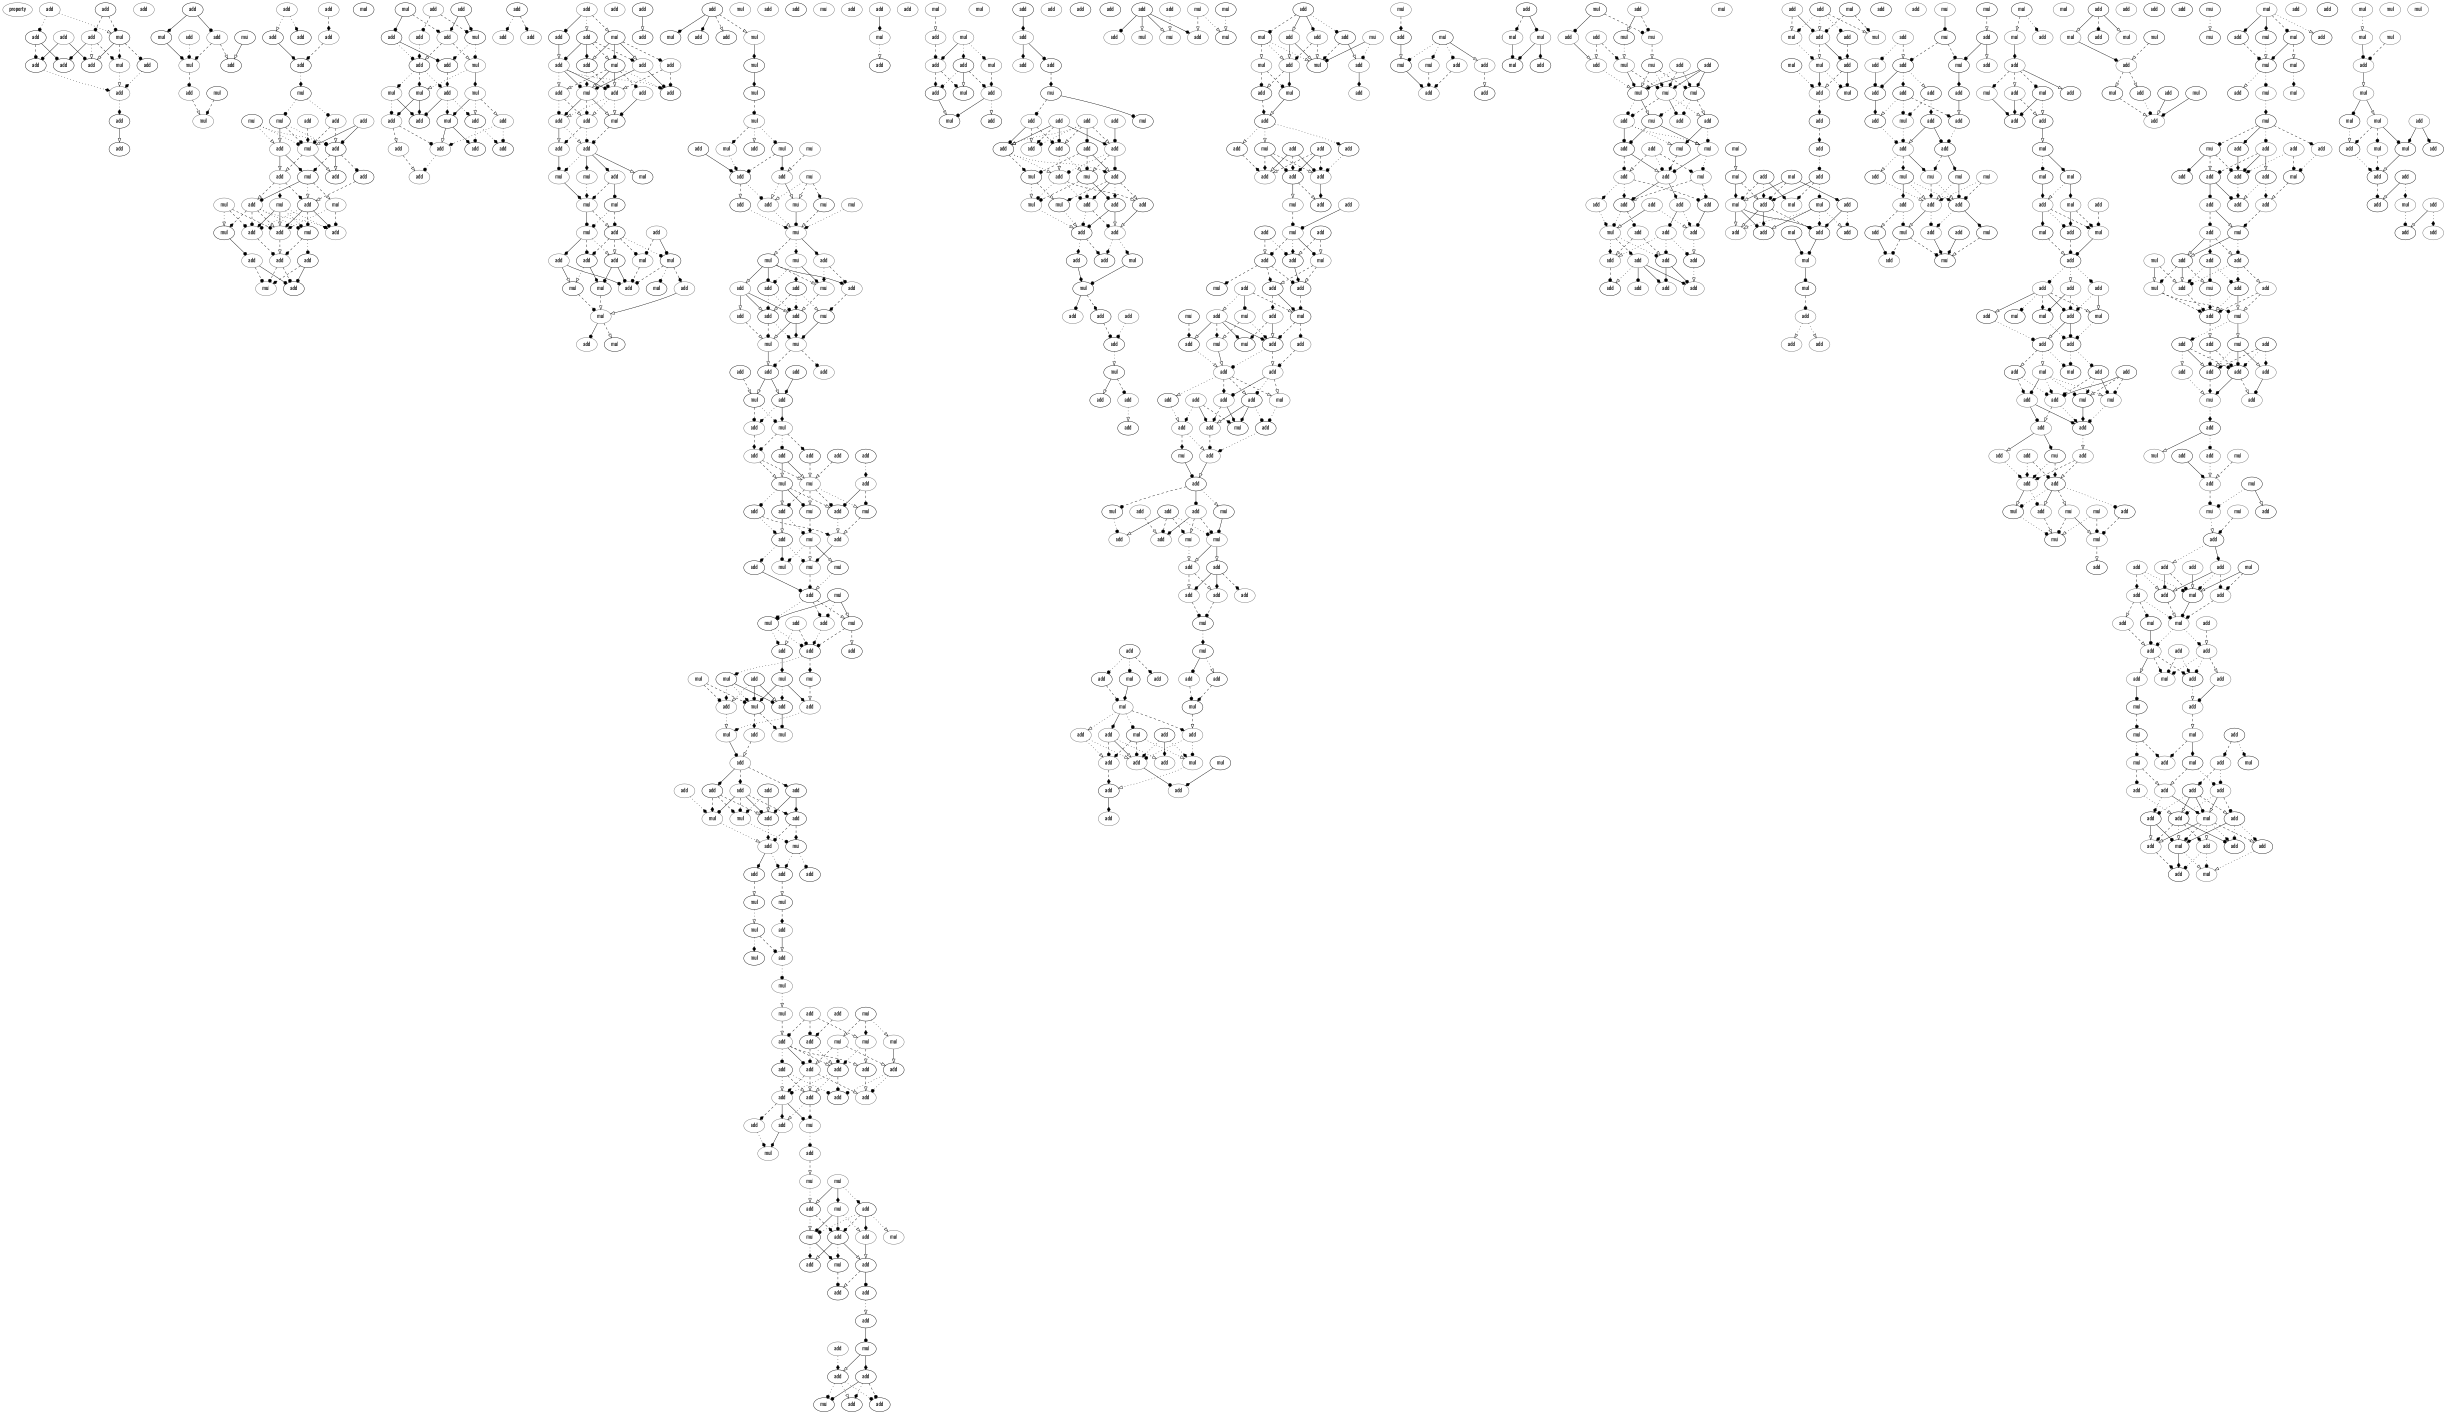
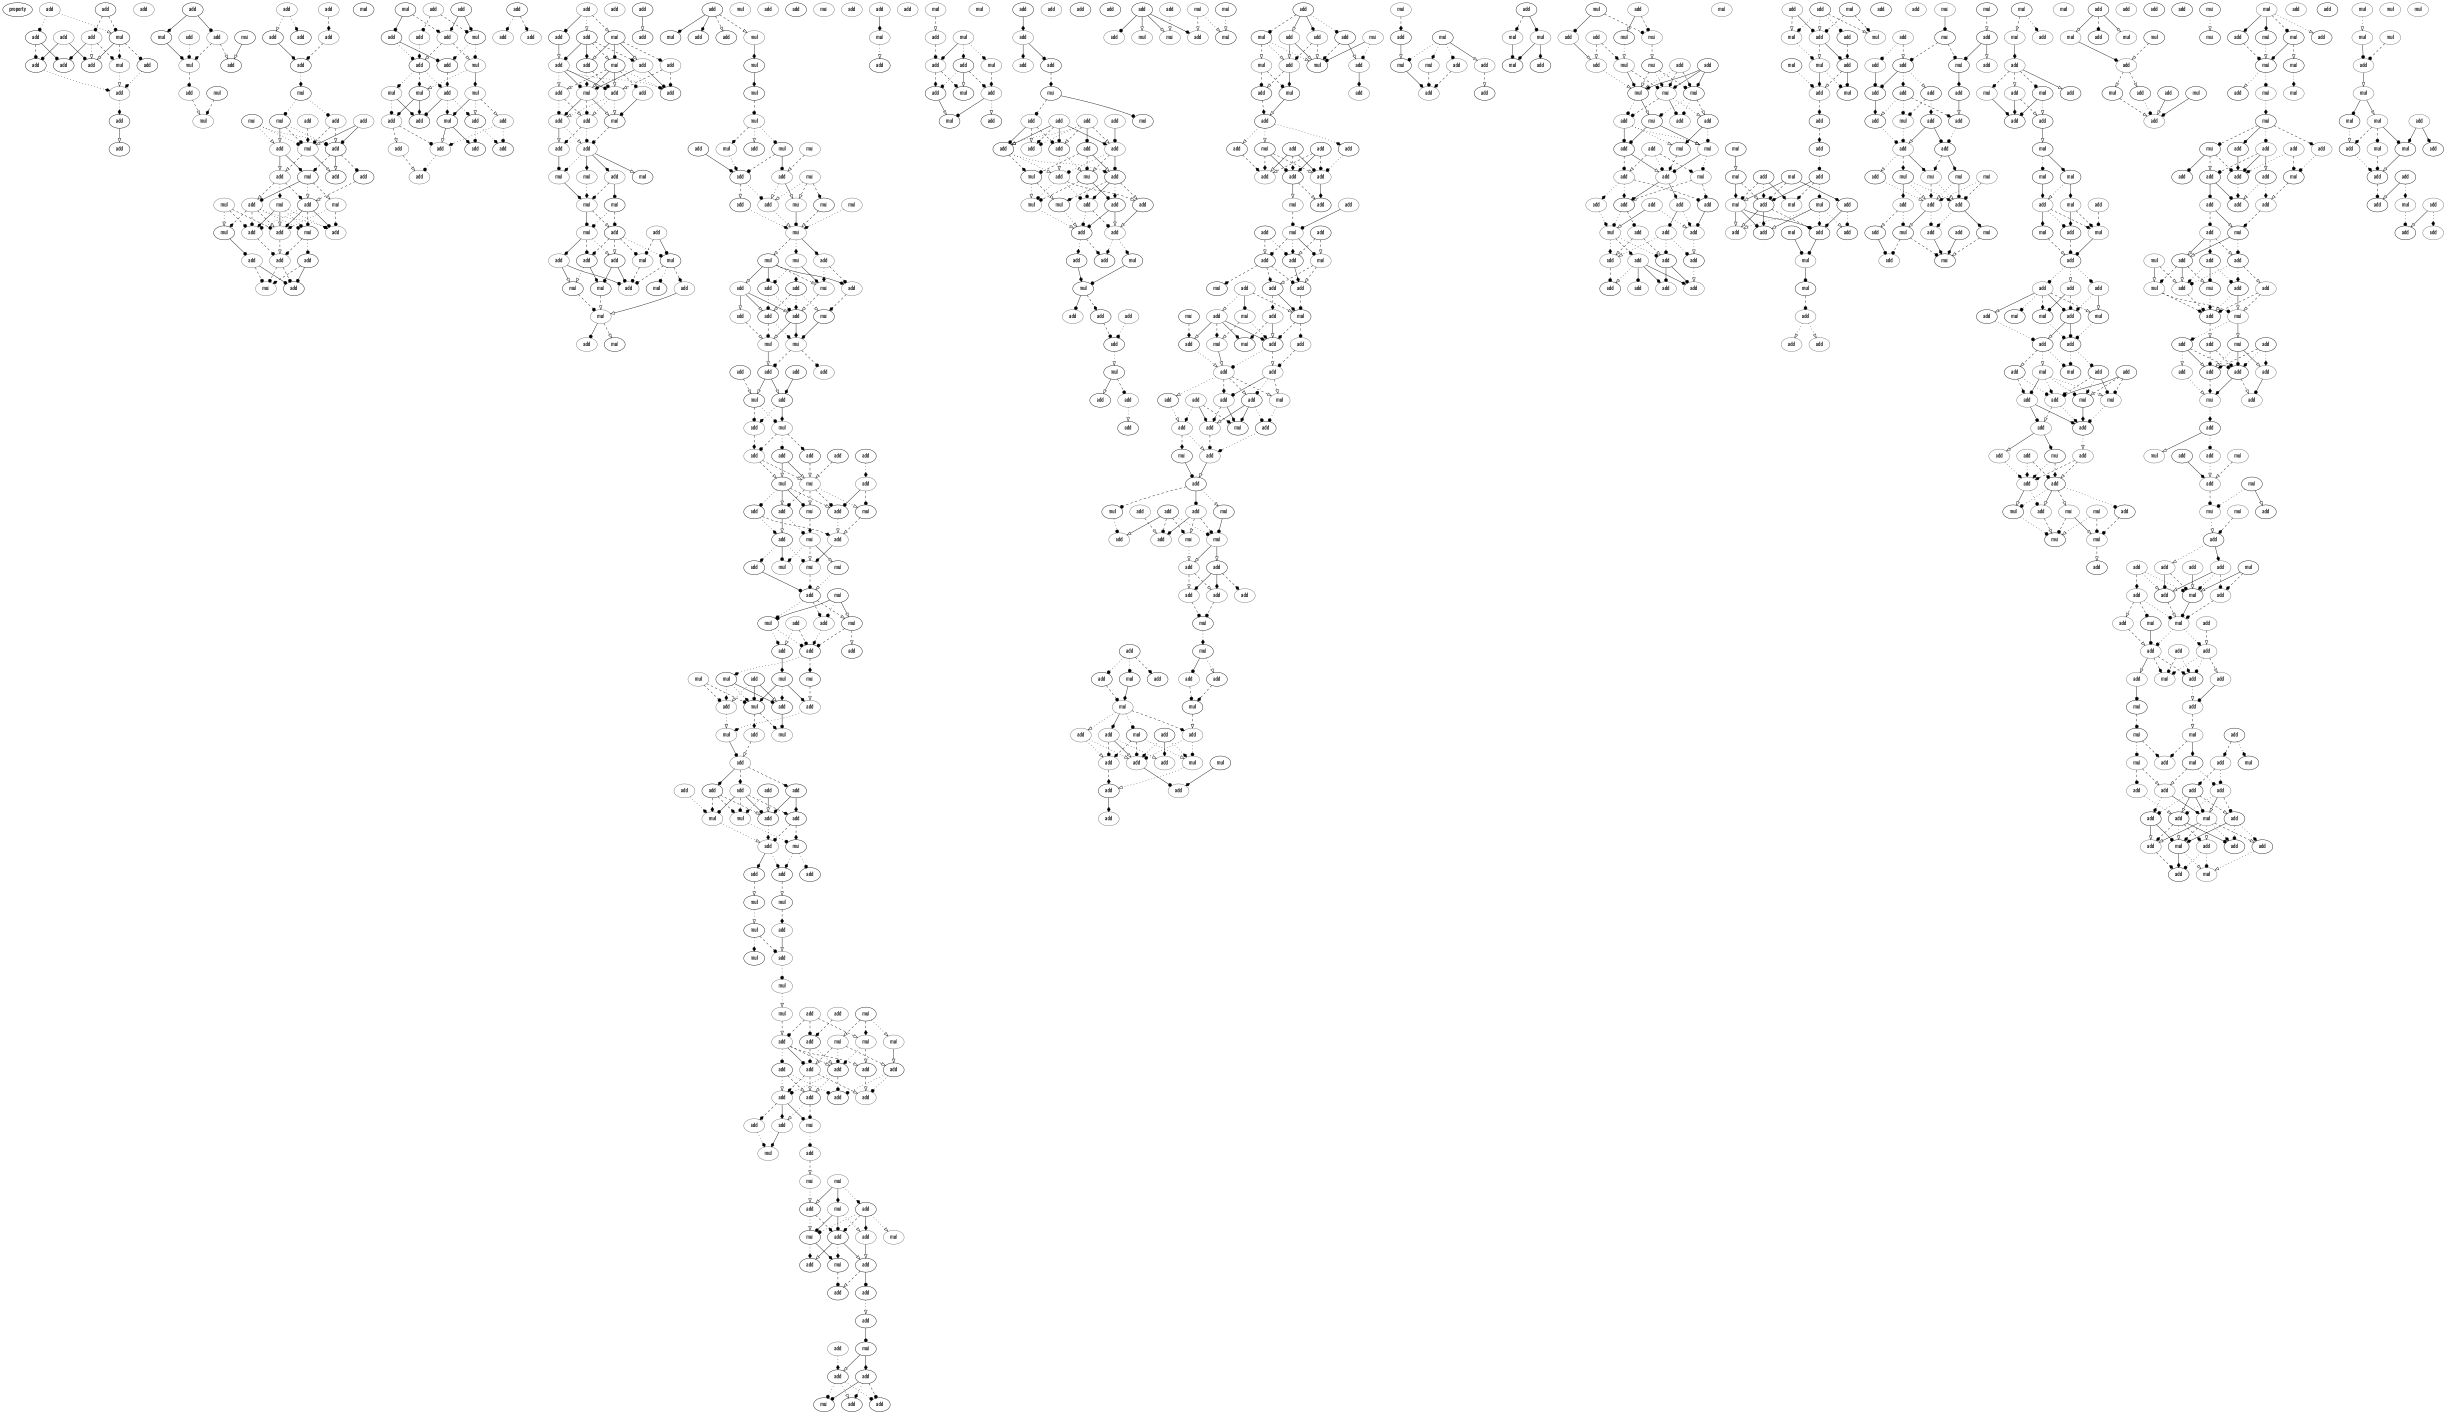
node "property": color gray40 -> black
